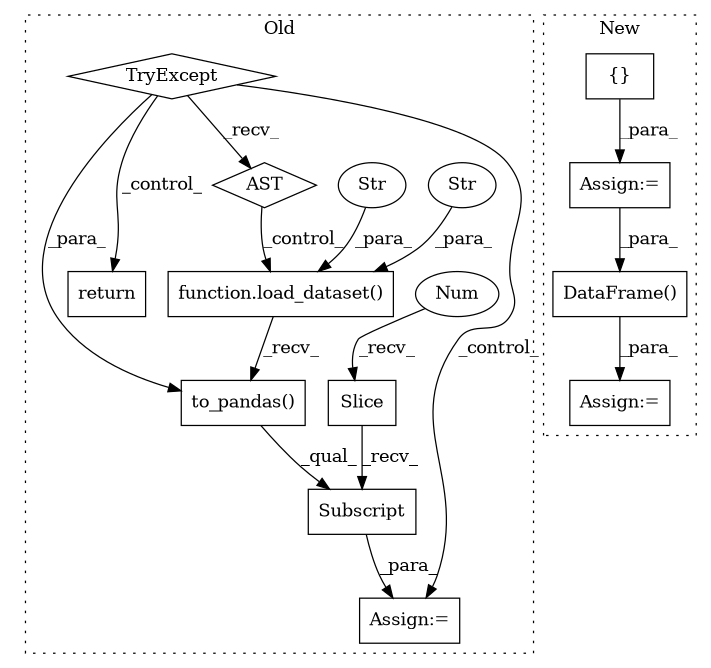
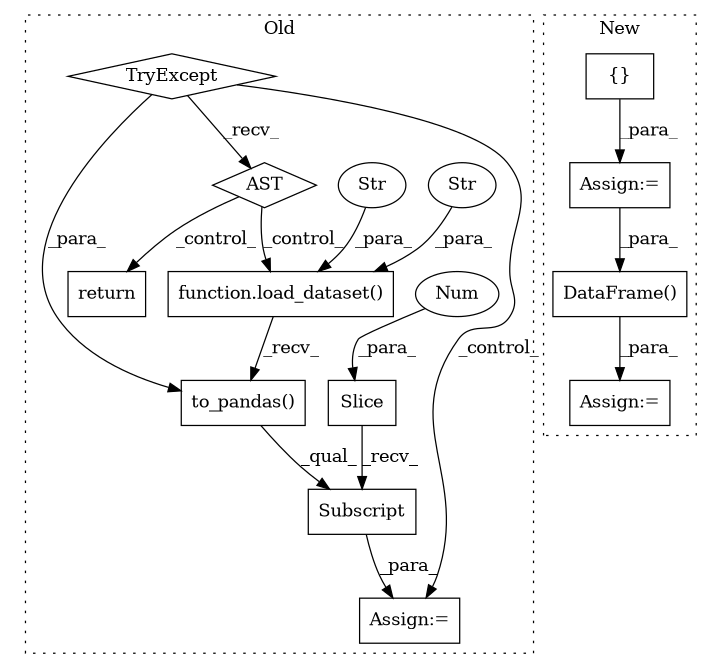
edge "TryExcept" -> "return": now "AST" -> "return"
edge "Num" -> "Slice": label "_recv_" -> "_para_"
